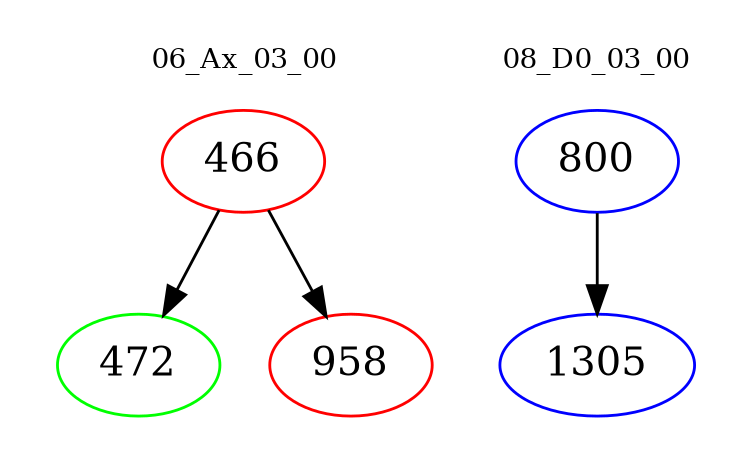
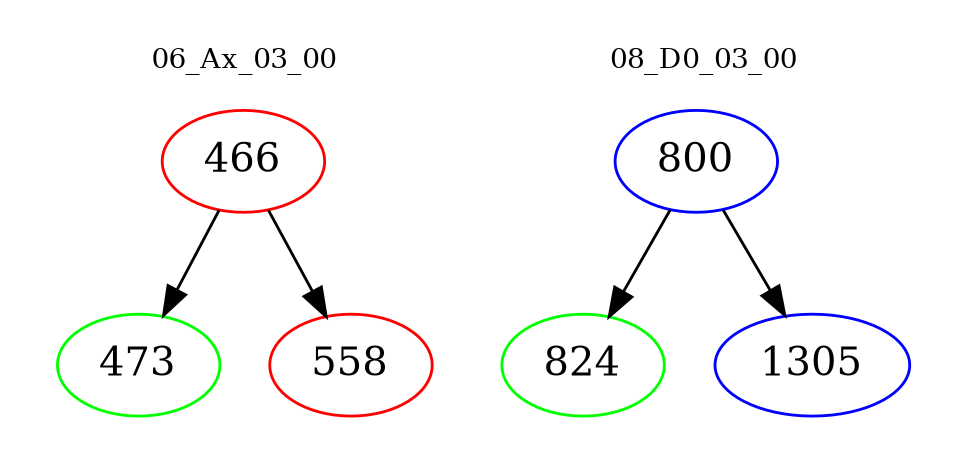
node "472": label "472" -> "473"
node "958": label "958" -> "558"
node "824": added
